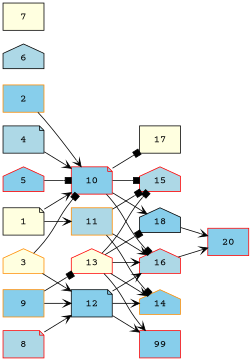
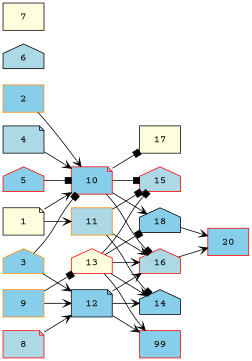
node "3": fillcolor lightyellow -> skyblue
node "14": color darkorange -> black
